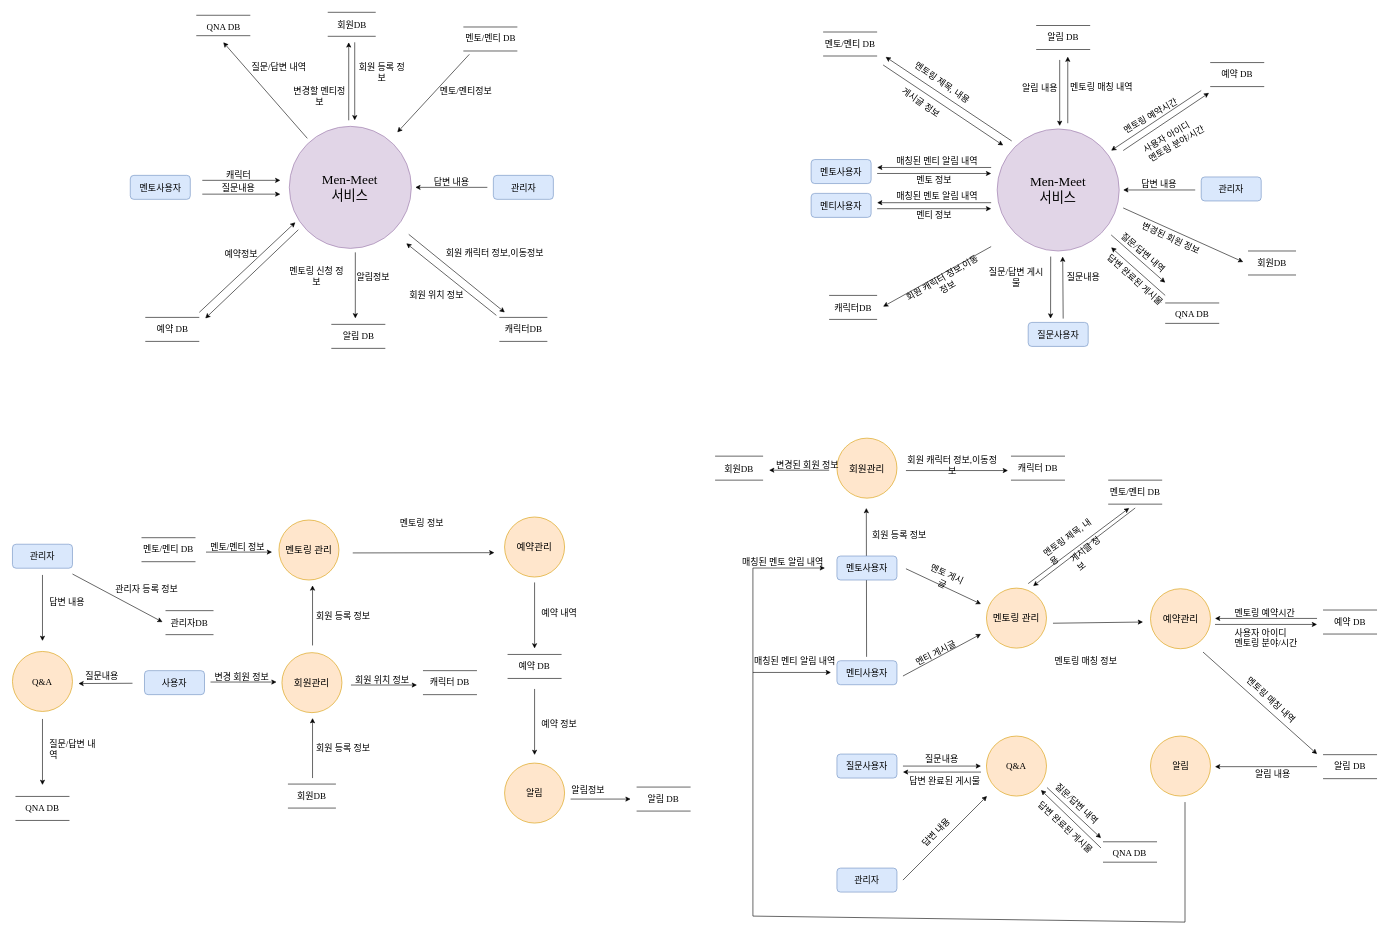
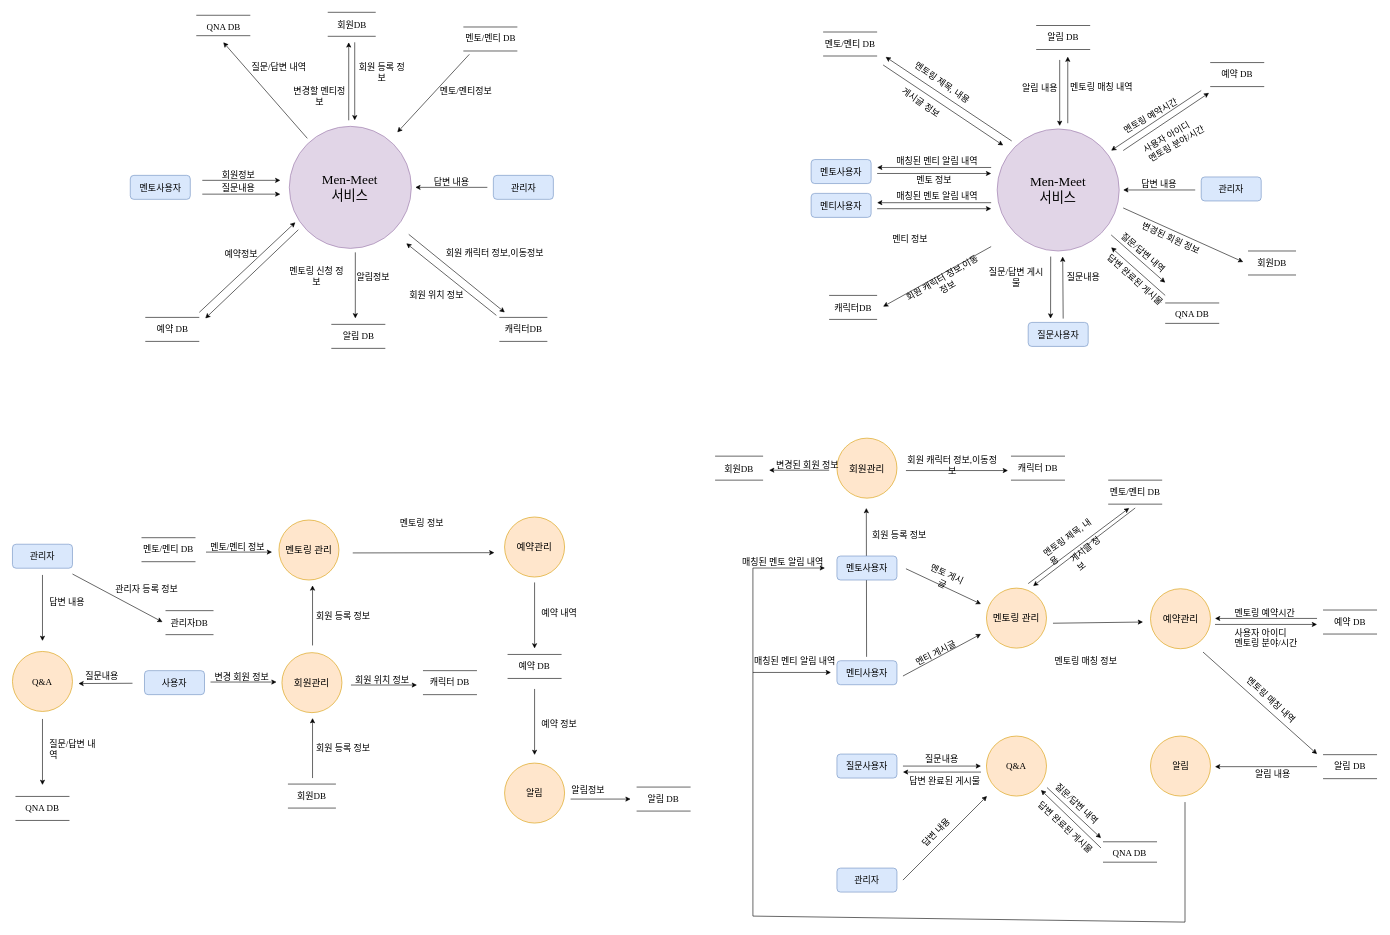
node "캐릭터": label "캐릭터" -> "회원정보"
node "멘티 정보": moved (934, 215) -> (910, 239)
